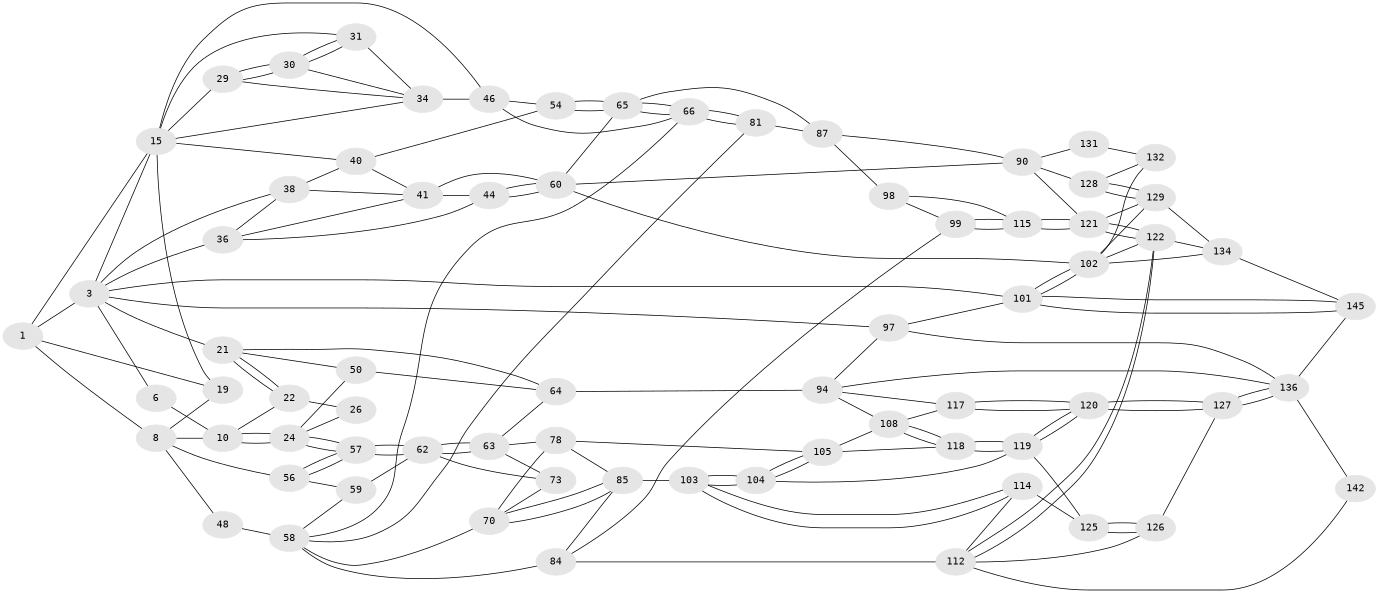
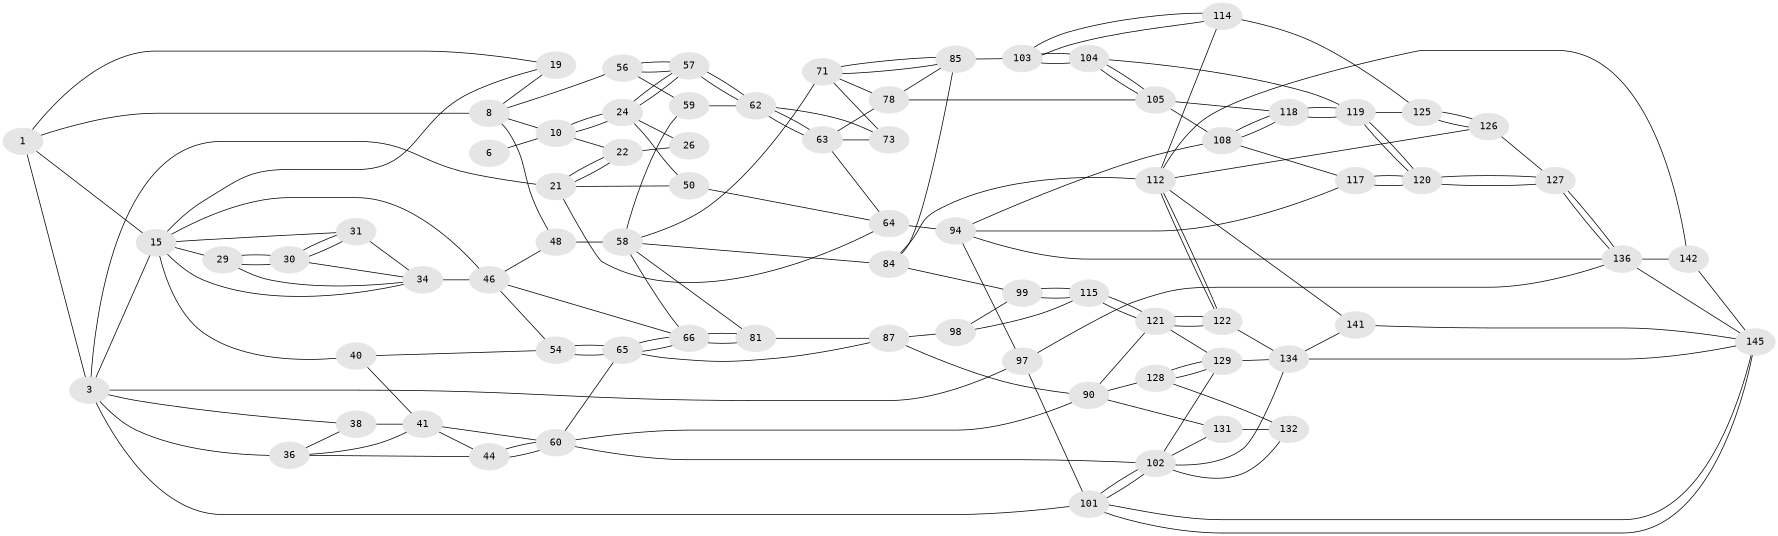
edge "40" -- "38": removed
edge "122" -- "102": now "131" -- "102"
edge "48" -- "46": added
edge "142" -- "145": added
node "141": added
edge "3" -- "6": removed
node "70": label "70" -> "71"
